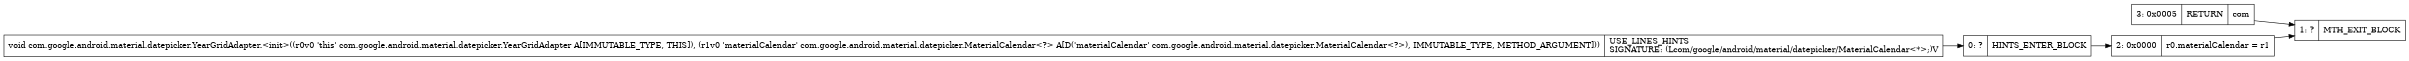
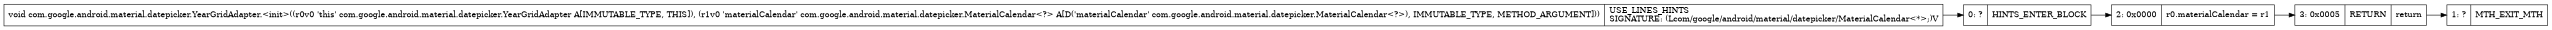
node "3: 0x0005": text "com" -> "return"
node "1: ?": text "MTH_EXIT_BLOCK" -> "MTH_EXIT_MTH"
edge "2: 0x0000" -> "1: ?": now "2: 0x0000" -> "3: 0x0005"
